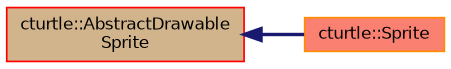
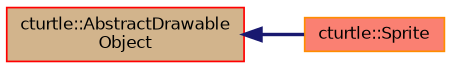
node "cturtle::AbstractDrawable Sprite": label "cturtle::AbstractDrawable Sprite" -> "cturtle::AbstractDrawable Object"
